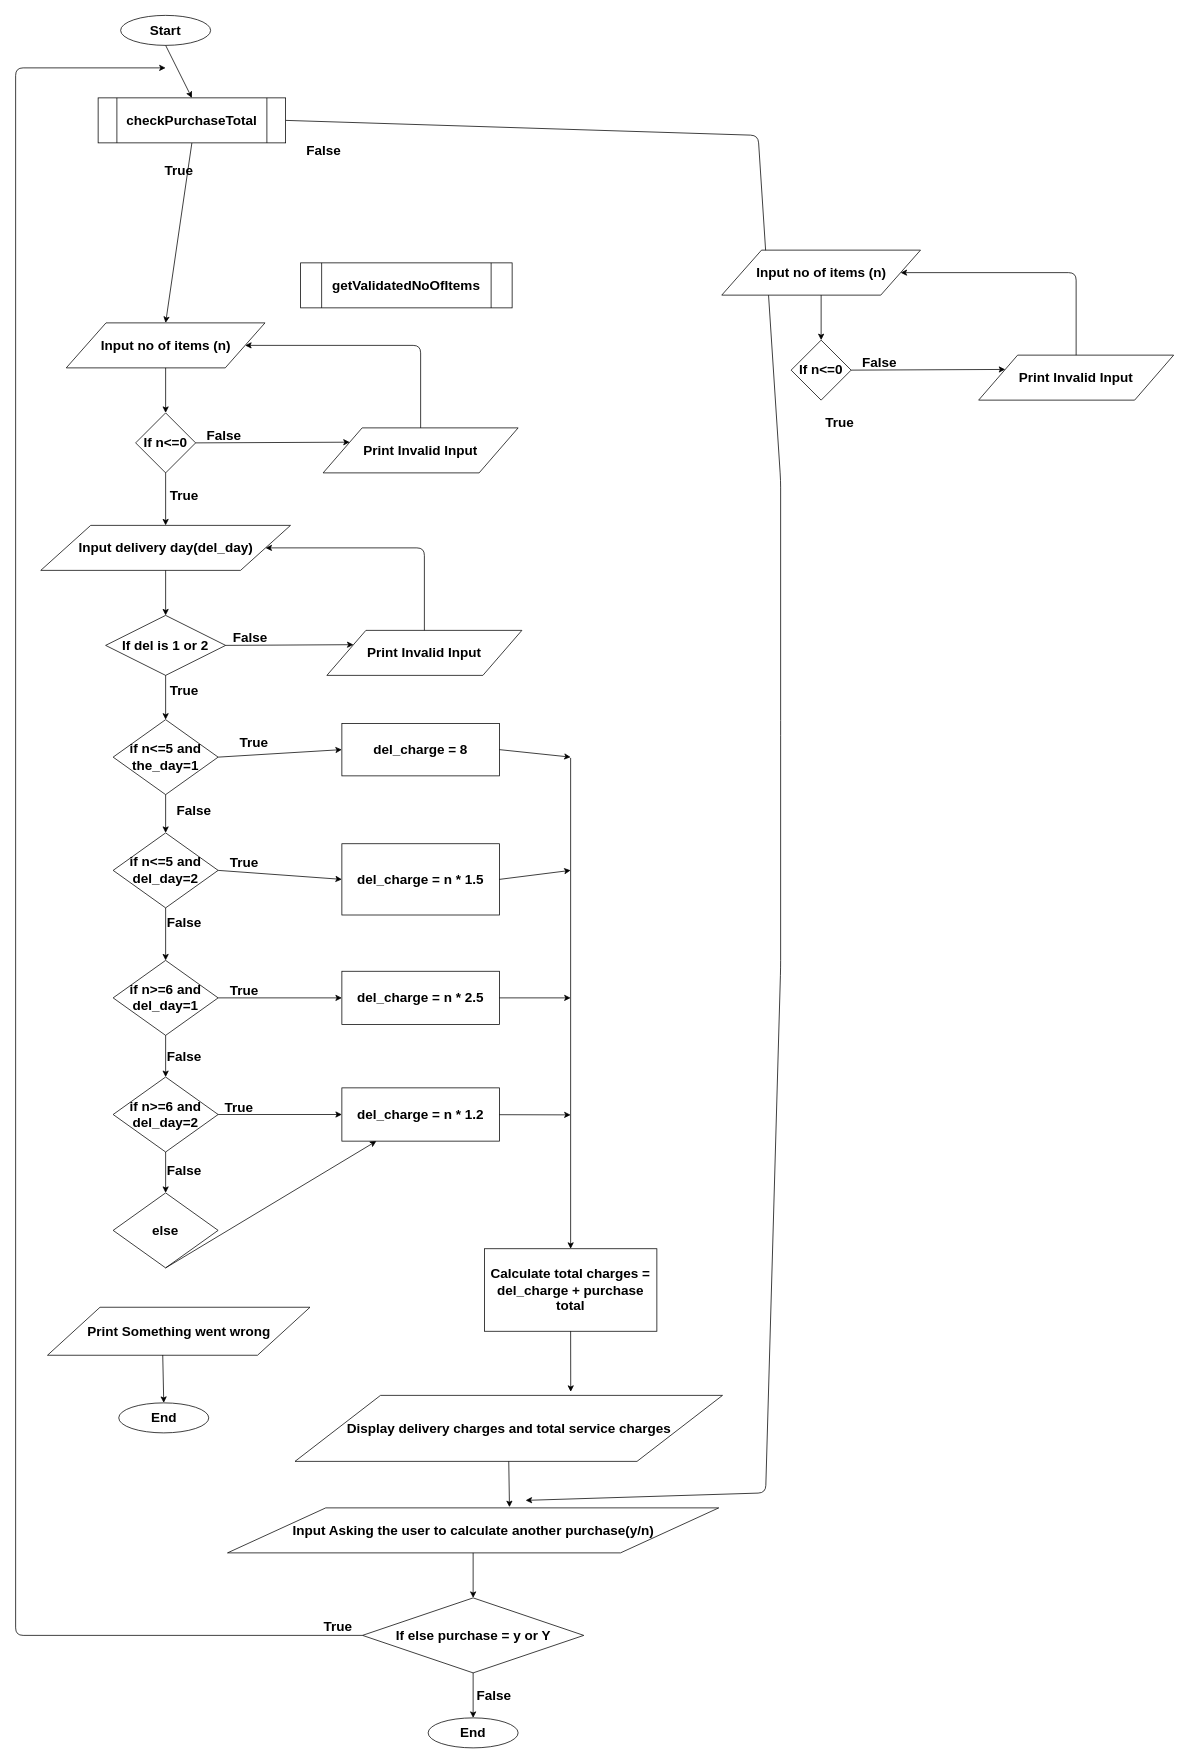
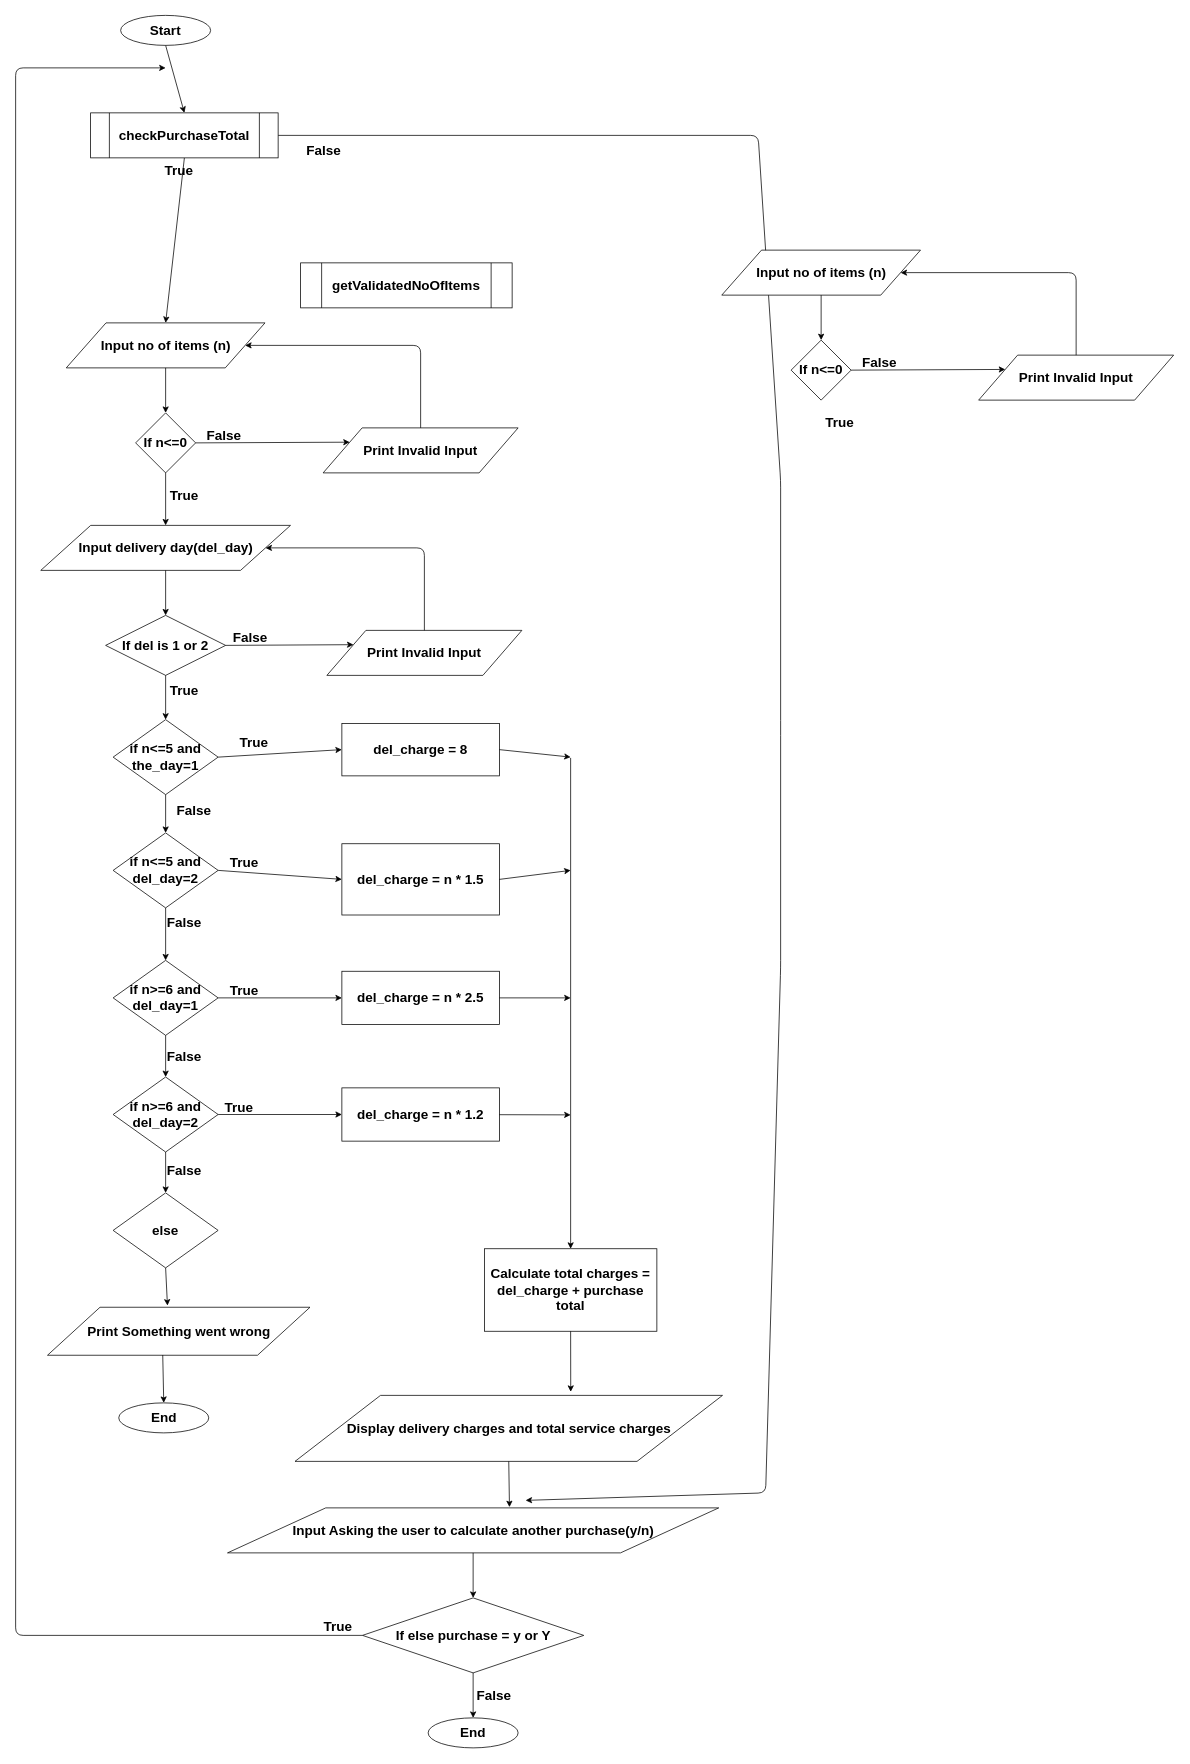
node "checkPurchaseTotal": moved (192, 120) -> (184, 135)
edge "else" -> "del_charge = n * 1.2": now "else" -> "Print Something went wrong"
